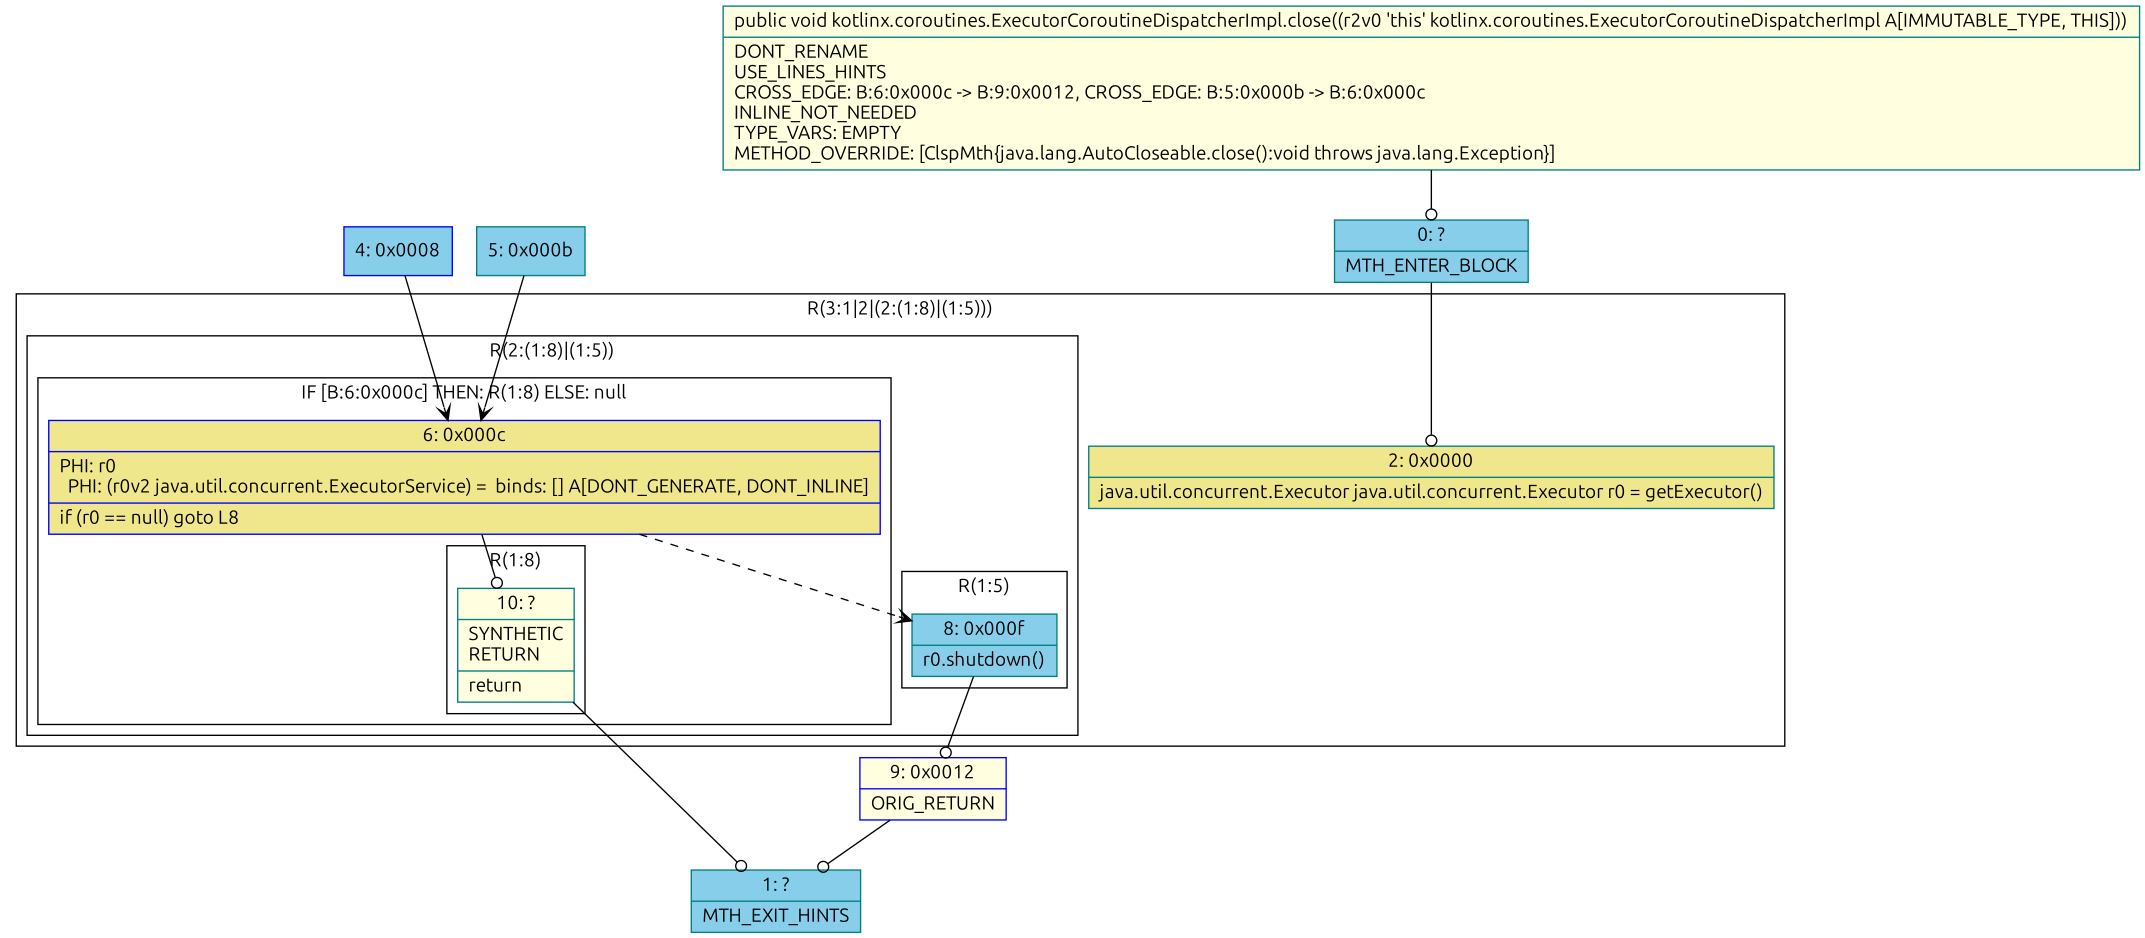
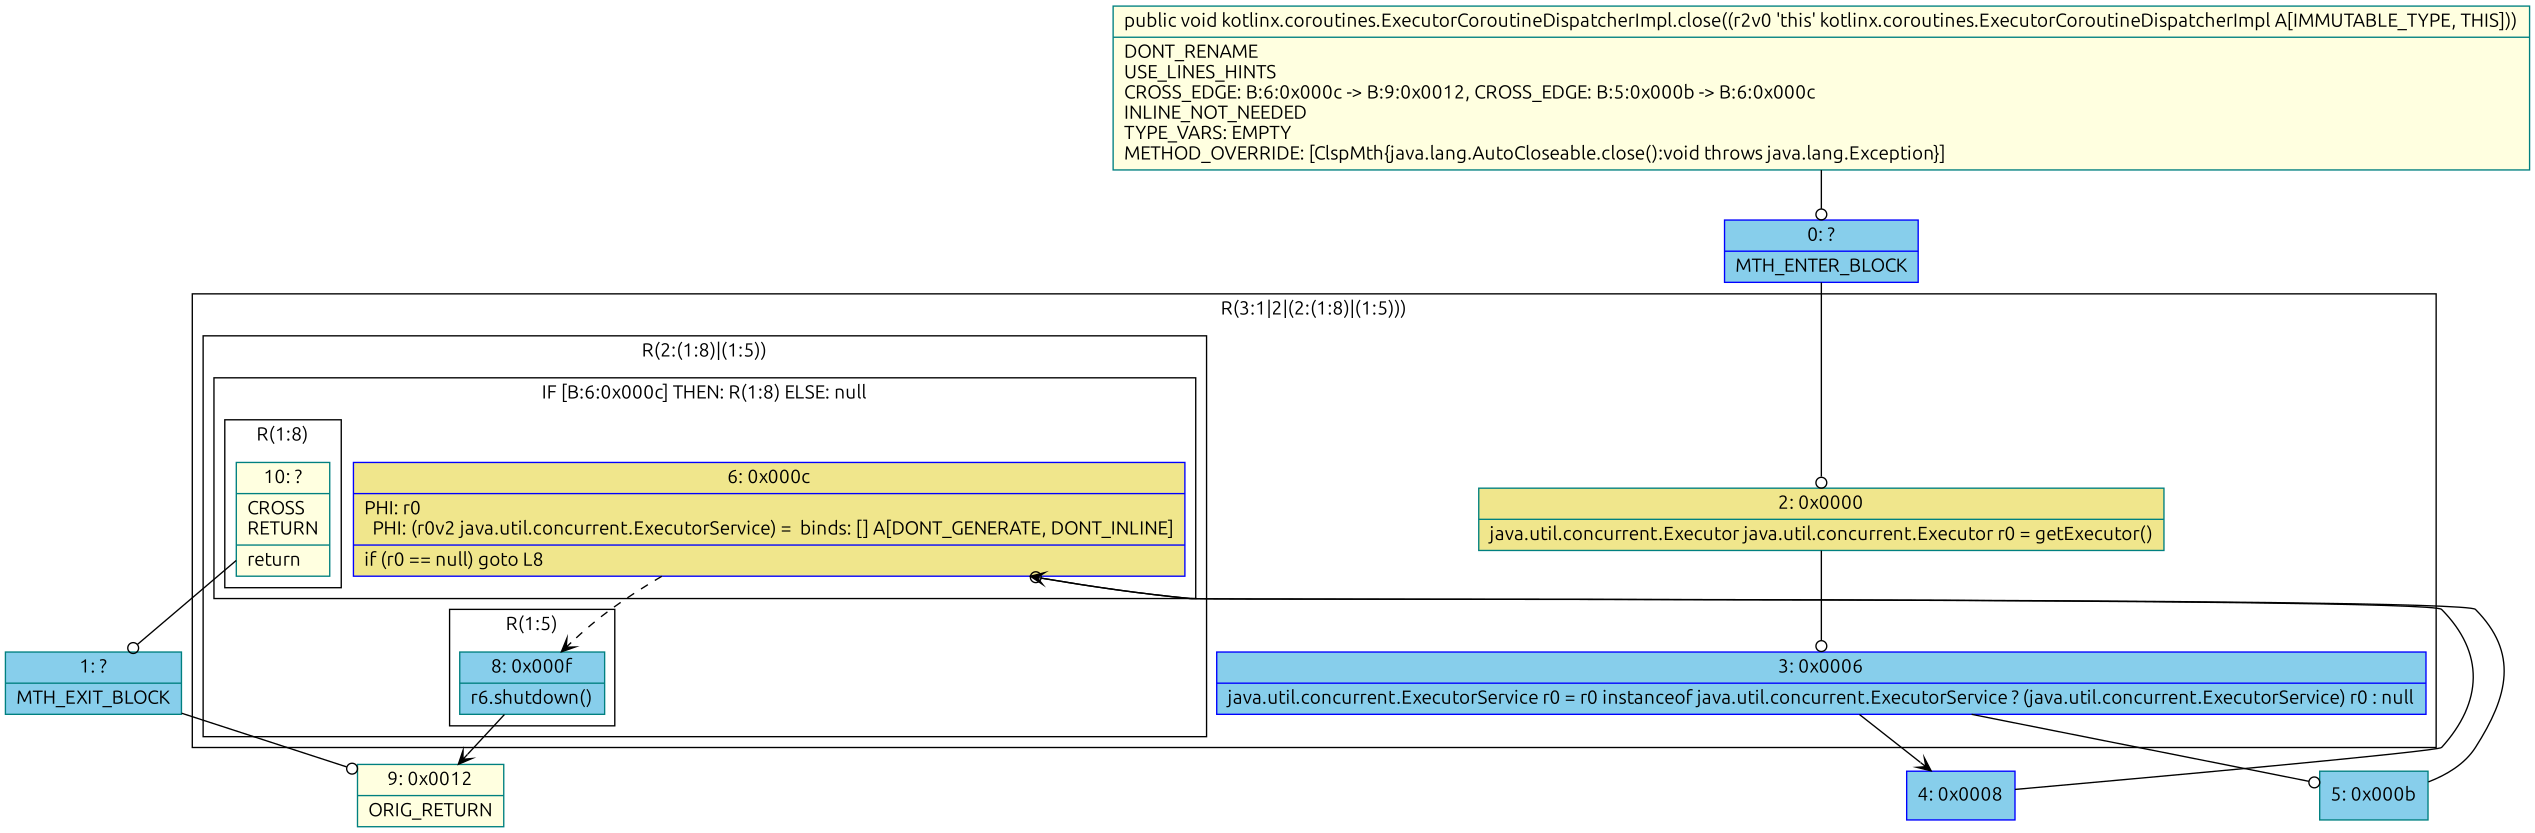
node "0: ?": color teal -> blue
edge "4: 0x0008" -> "6: 0x000c": arrowhead vee -> odot
edge "6: 0x000c" -> "10: ?": removed
node "10: ?": text "SYNTHETIC" -> "CROSS"
node "8: 0x000f": text "r0.shutdown()" -> "r6.shutdown()"
node "3: 0x0006": added
edge "8: 0x000f" -> "9: 0x0012": arrowhead odot -> vee
node "9: 0x0012": color blue -> teal
edge "9: 0x0012" -> "1: ?": reversed
node "1: ?": text "MTH_EXIT_HINTS" -> "MTH_EXIT_BLOCK"
